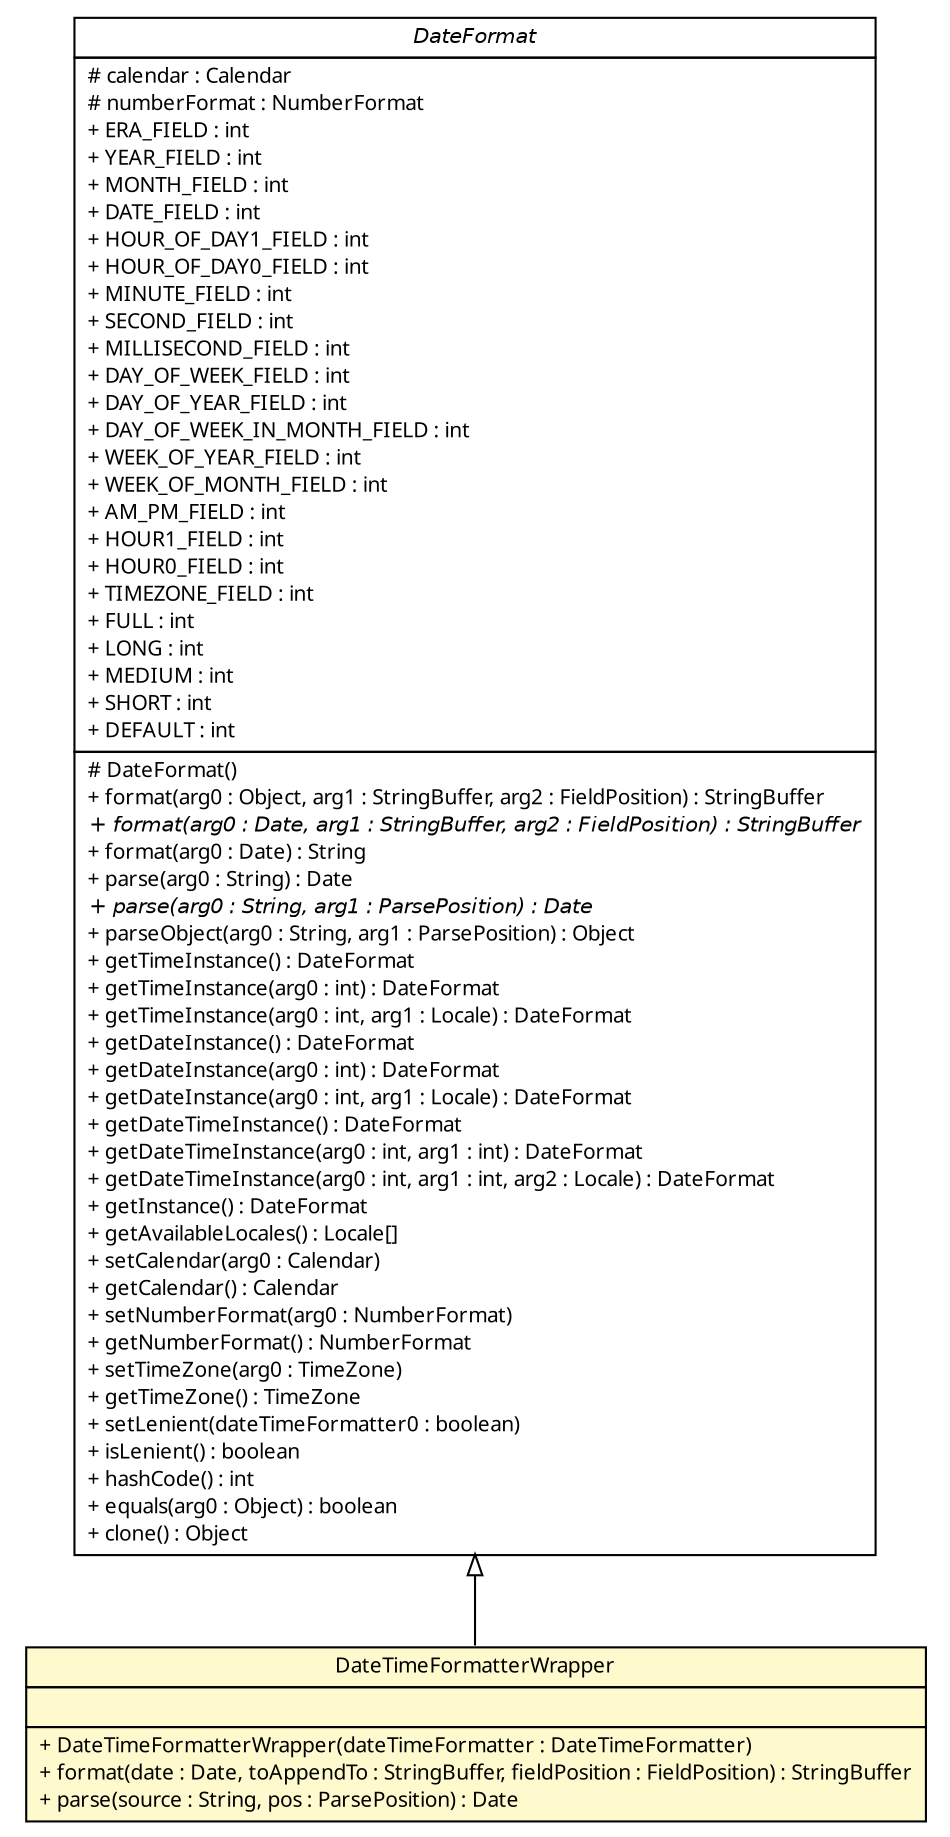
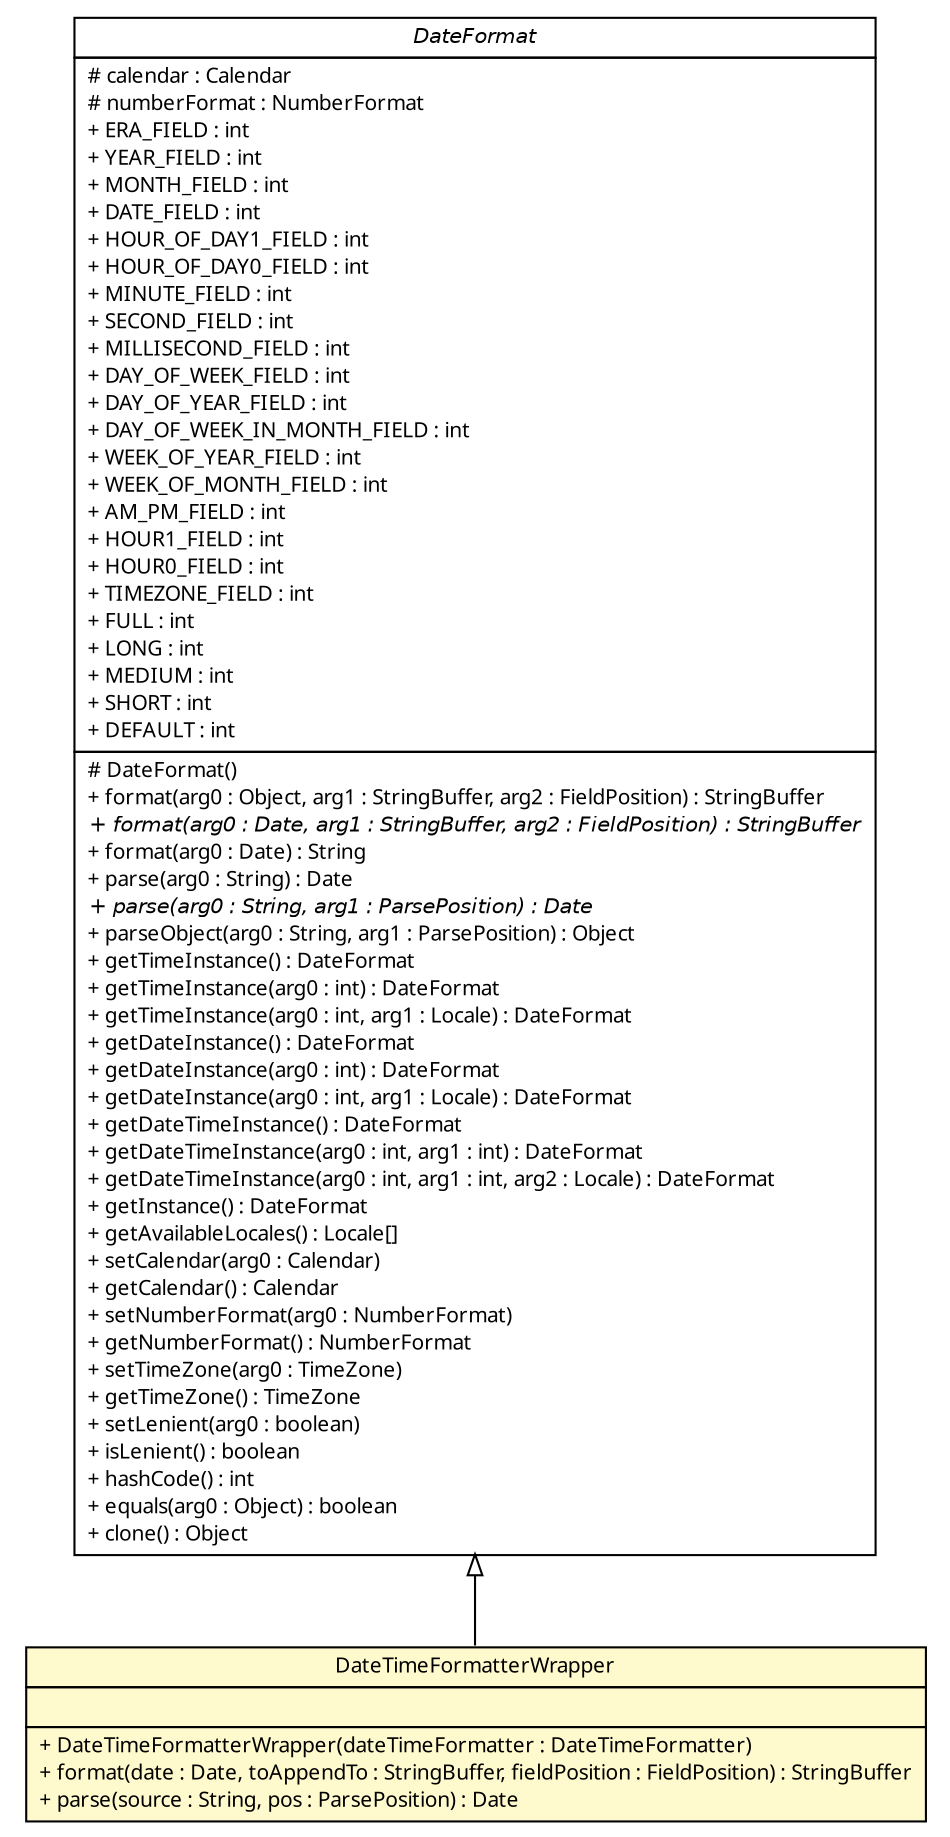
node "DateFormat": text "+ setLenient(dateTimeFormatter0 : boolean)" -> "+ setLenient(arg0 : boolean)"
